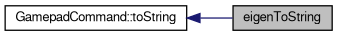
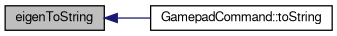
edge "eigenToString" -> "GamepadCommand::toString": reversed
